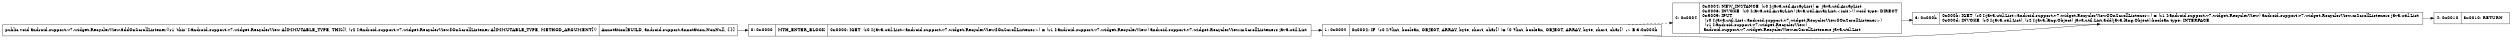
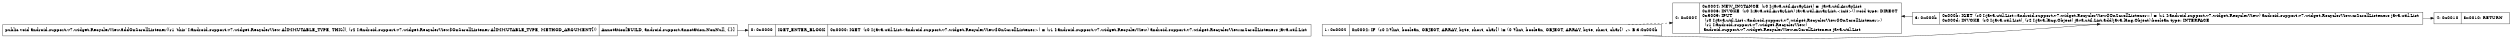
edge "2: 0x0004" -> "3: 0x000b": reversed
node "0: 0x0000": text "MTH_ENTER_BLOCK" -> "IGET_ENTER_BLOCK"
edge "0: 0x0000" -> "1: 0x0002": removed
